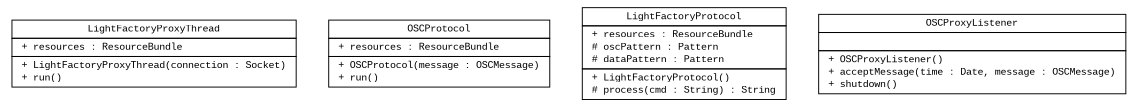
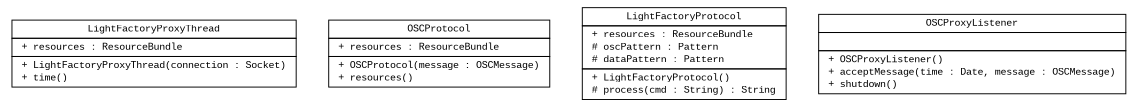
node "LightFactoryProxyThread": text "+ run()" -> "+ time()"
node "OSCProtocol": text "+ run()" -> "+ resources()"
